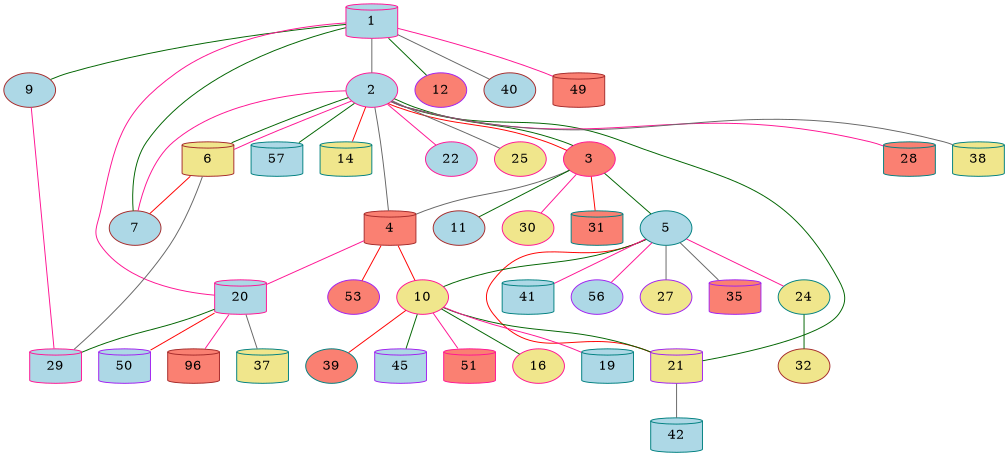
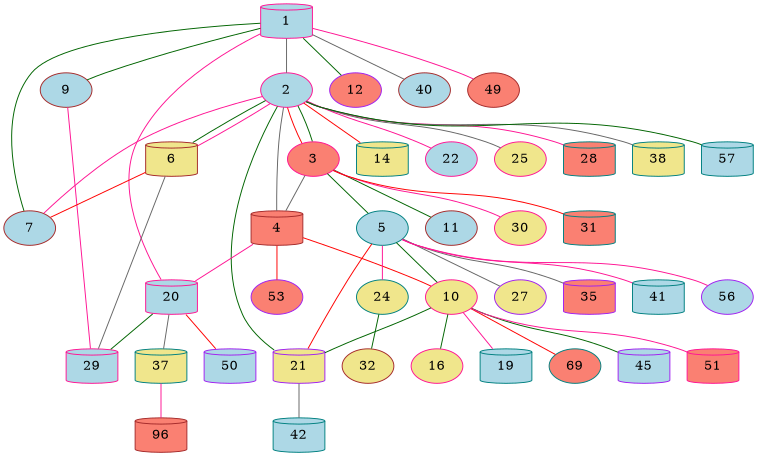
node "49": shape cylinder -> ellipse
edge "20" -- "96": now "37" -- "96"
node "39": label "39" -> "69"
